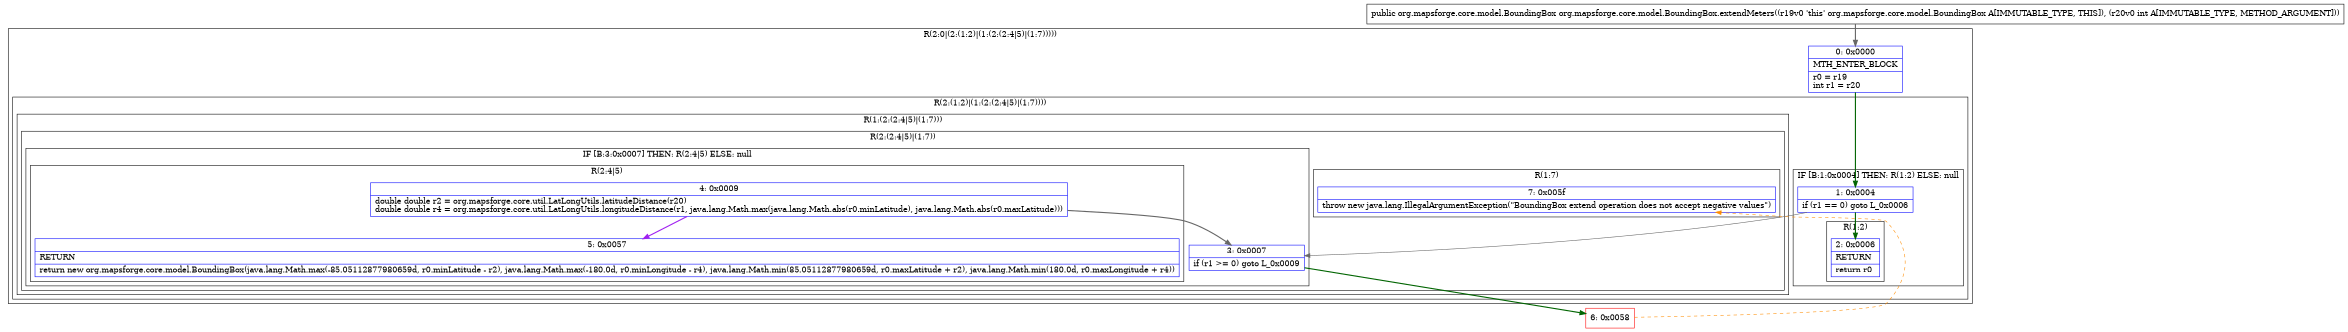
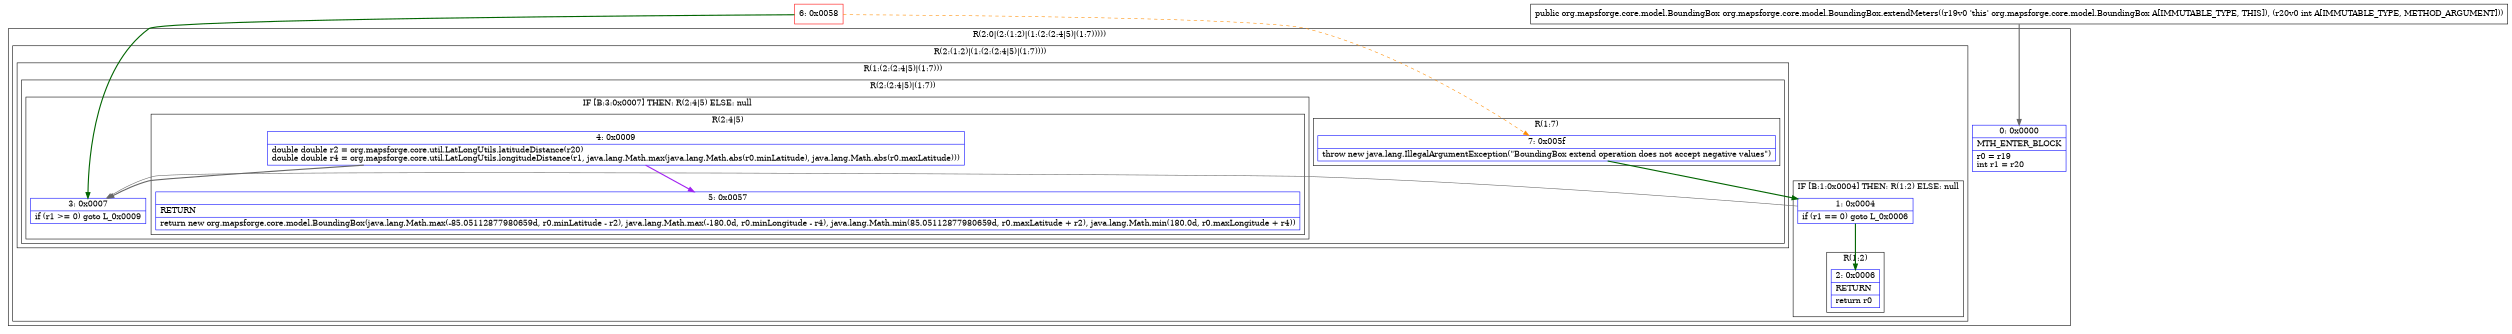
edge "0: 0x0000" -> "1: 0x0004": now "7: 0x005f" -> "1: 0x0004"
edge "3: 0x0007" -> "6: 0x0058": reversed
